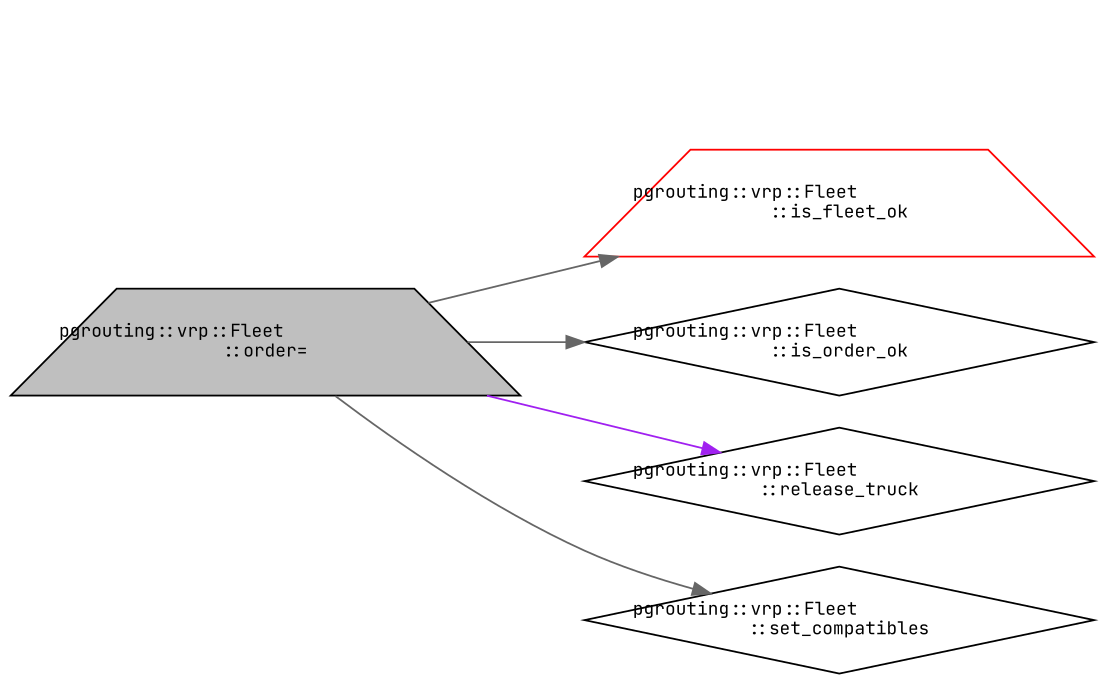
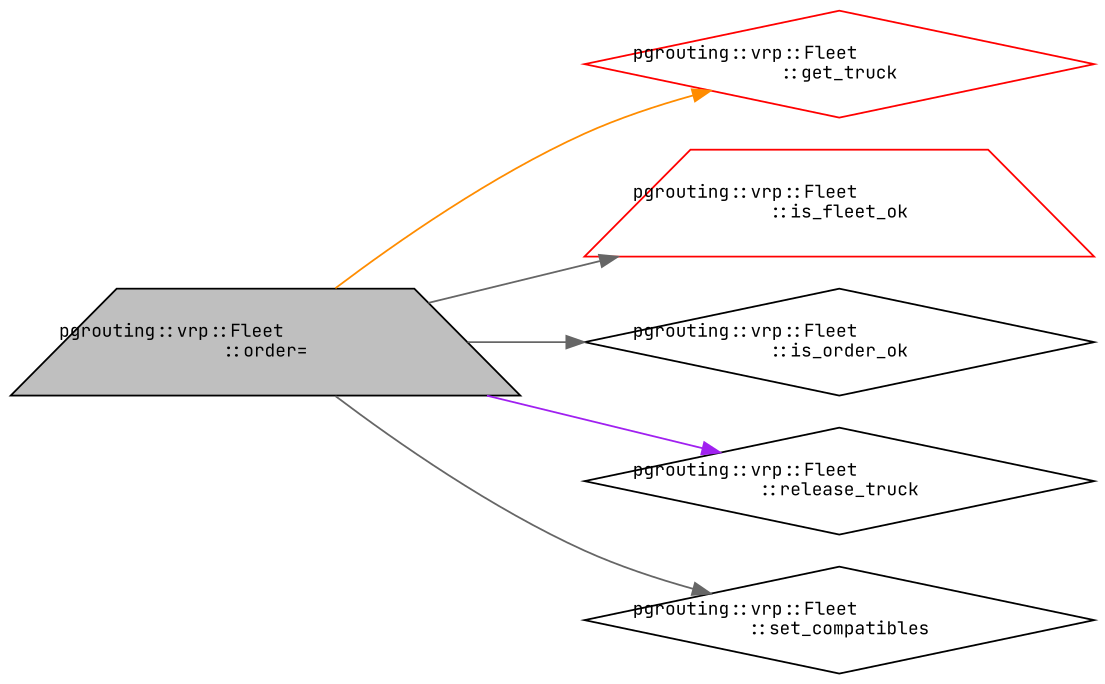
node "pgrouting::vrp::Fleet ::get_truck": added
